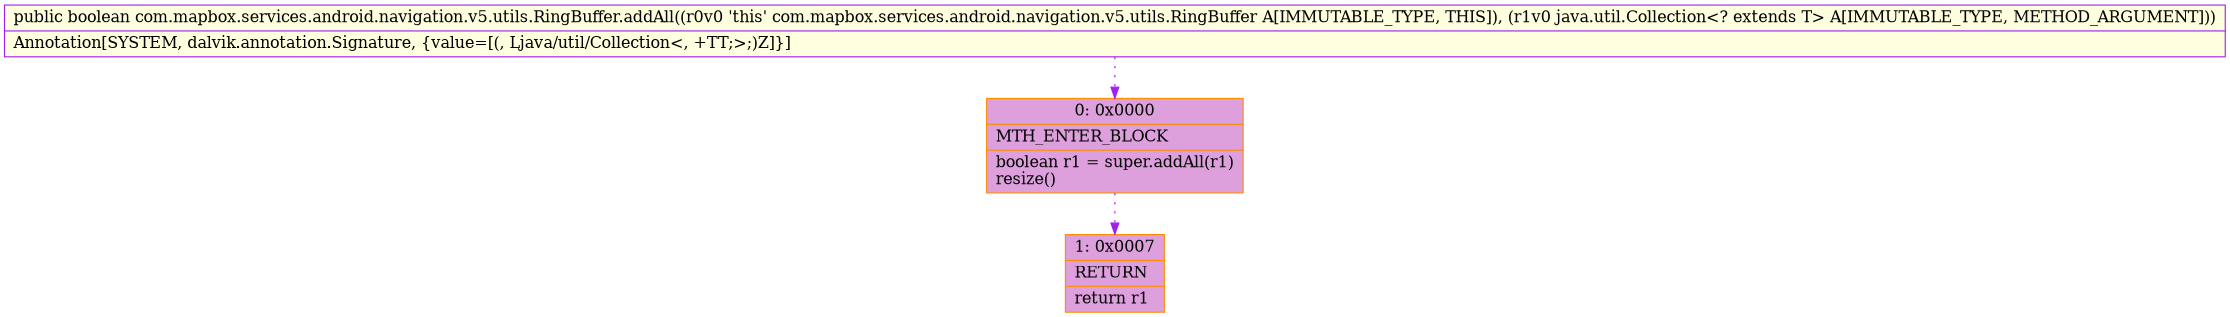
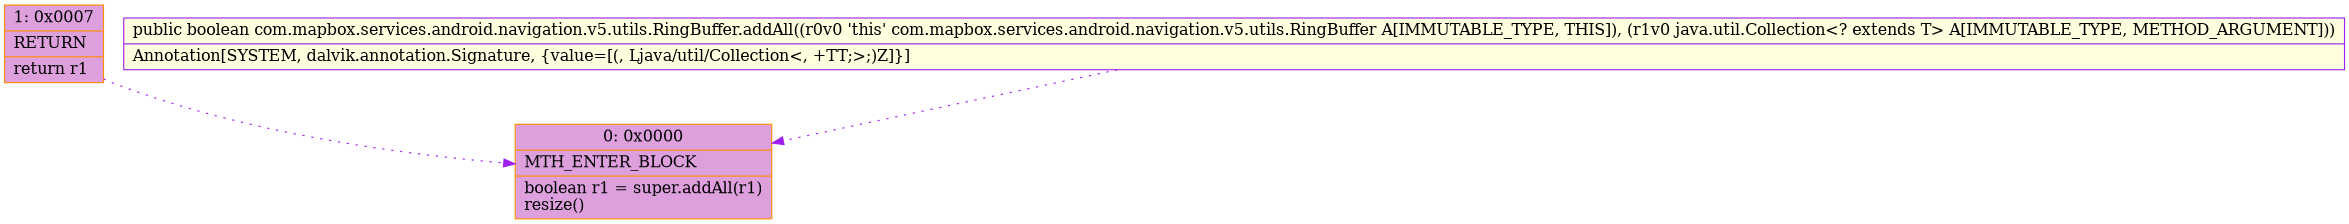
edge "0: 0x0000" -> "1: 0x0007": reversed
